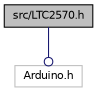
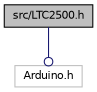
node "src/LTC2570.h": label "src/LTC2570.h" -> "src/LTC2500.h"
